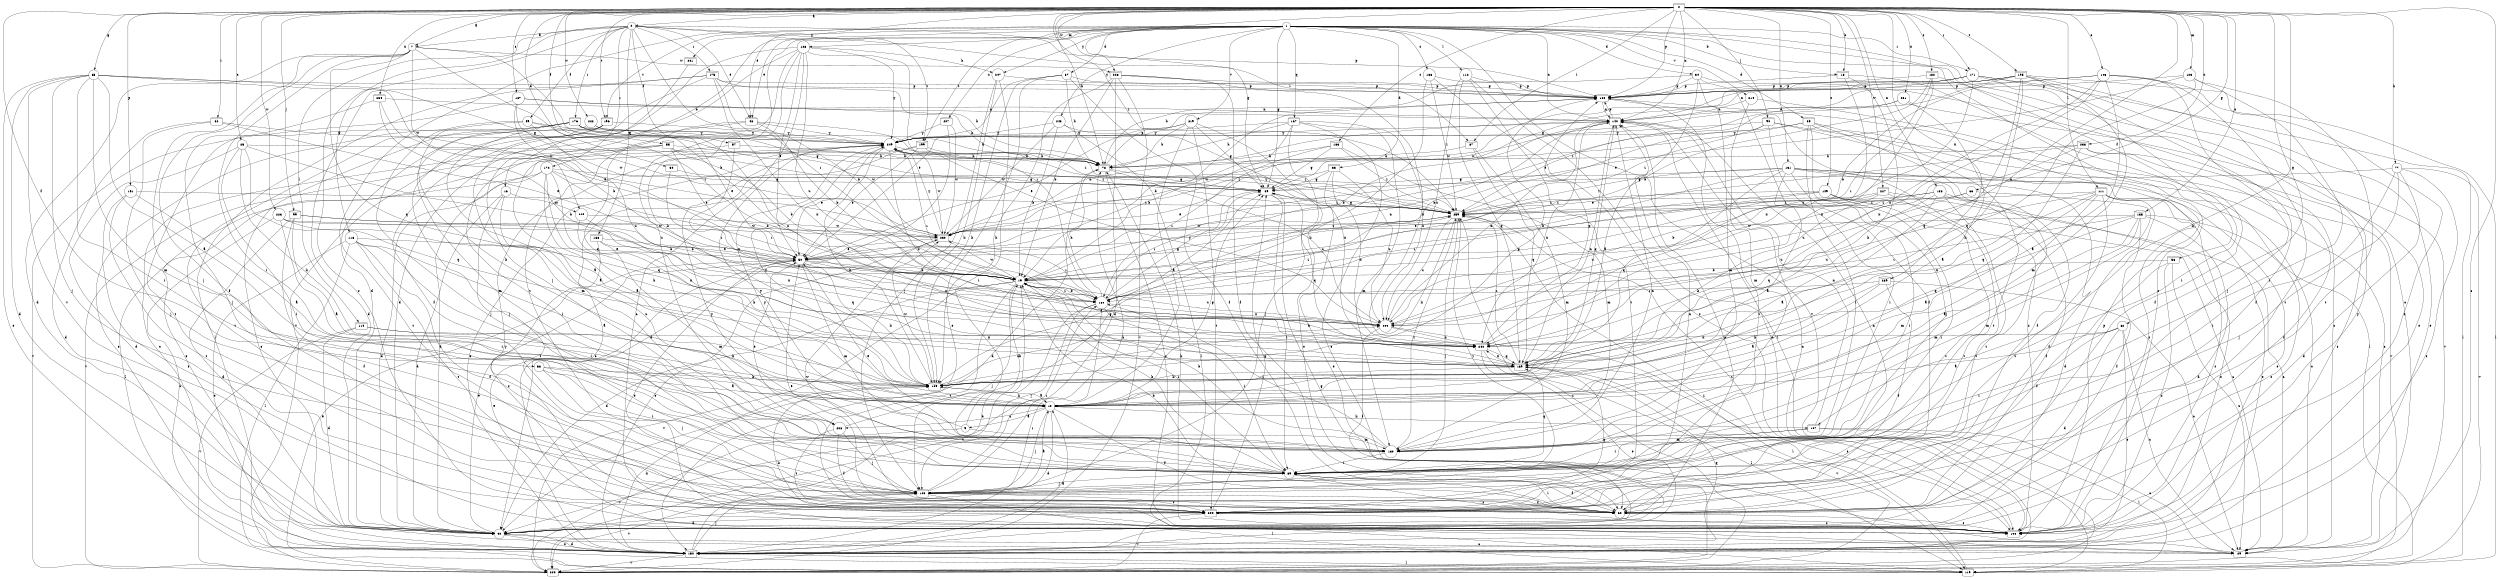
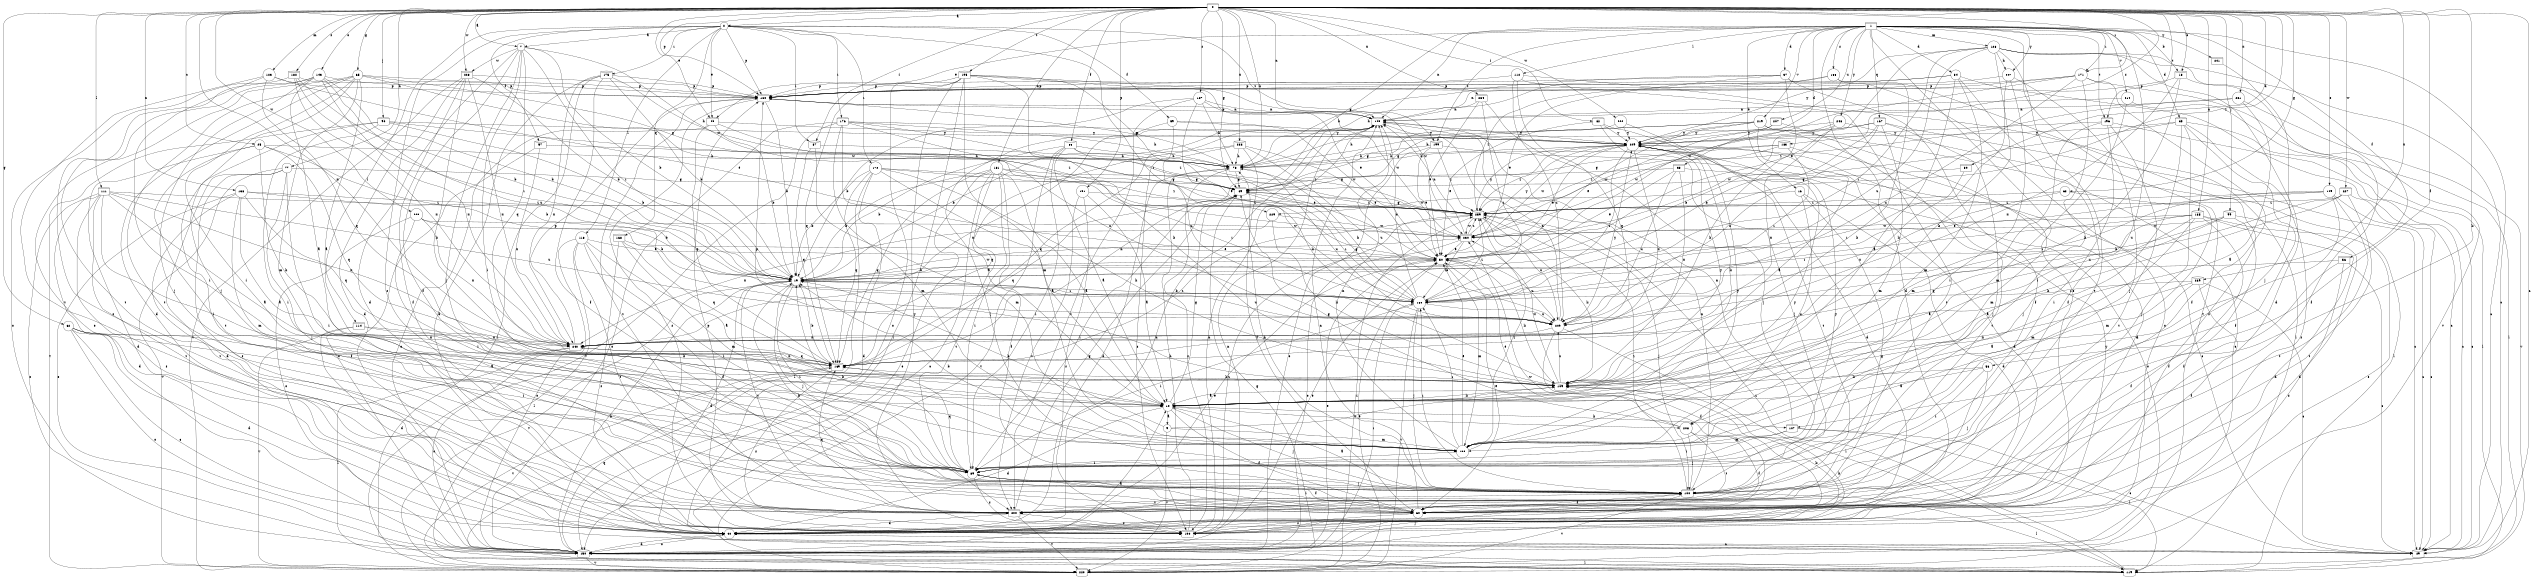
node "1": shape circle -> cylinder
edge "59" -> "109": now "187" -> "109"
edge "16" -> "200": label "t" -> "g"
